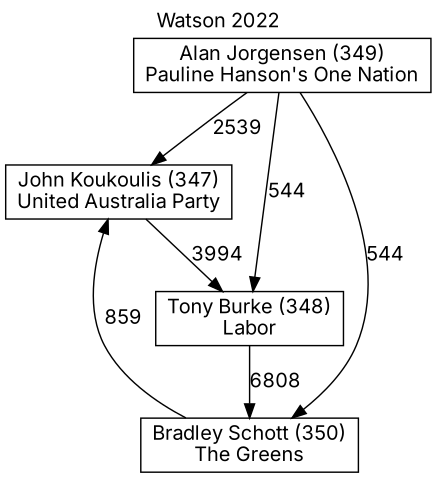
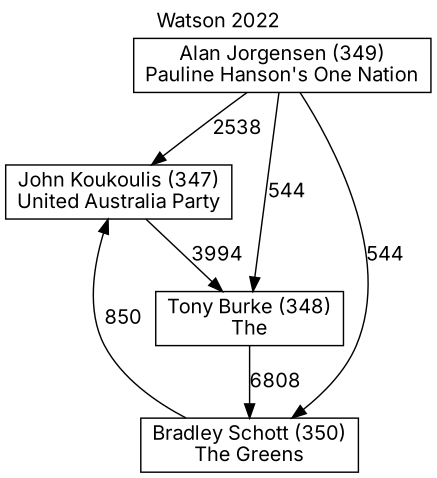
edge "Alan Jorgensen (349) Pauline Hanson's One Nation" -> "John Koukoulis (347) United Australia Party": label "2539" -> "2538"
edge "Bradley Schott (350) The Greens" -> "John Koukoulis (347) United Australia Party": label "859" -> "850"
node "Tony Burke (348) Labor": label "Tony Burke (348) Labor" -> "Tony Burke (348) The"
